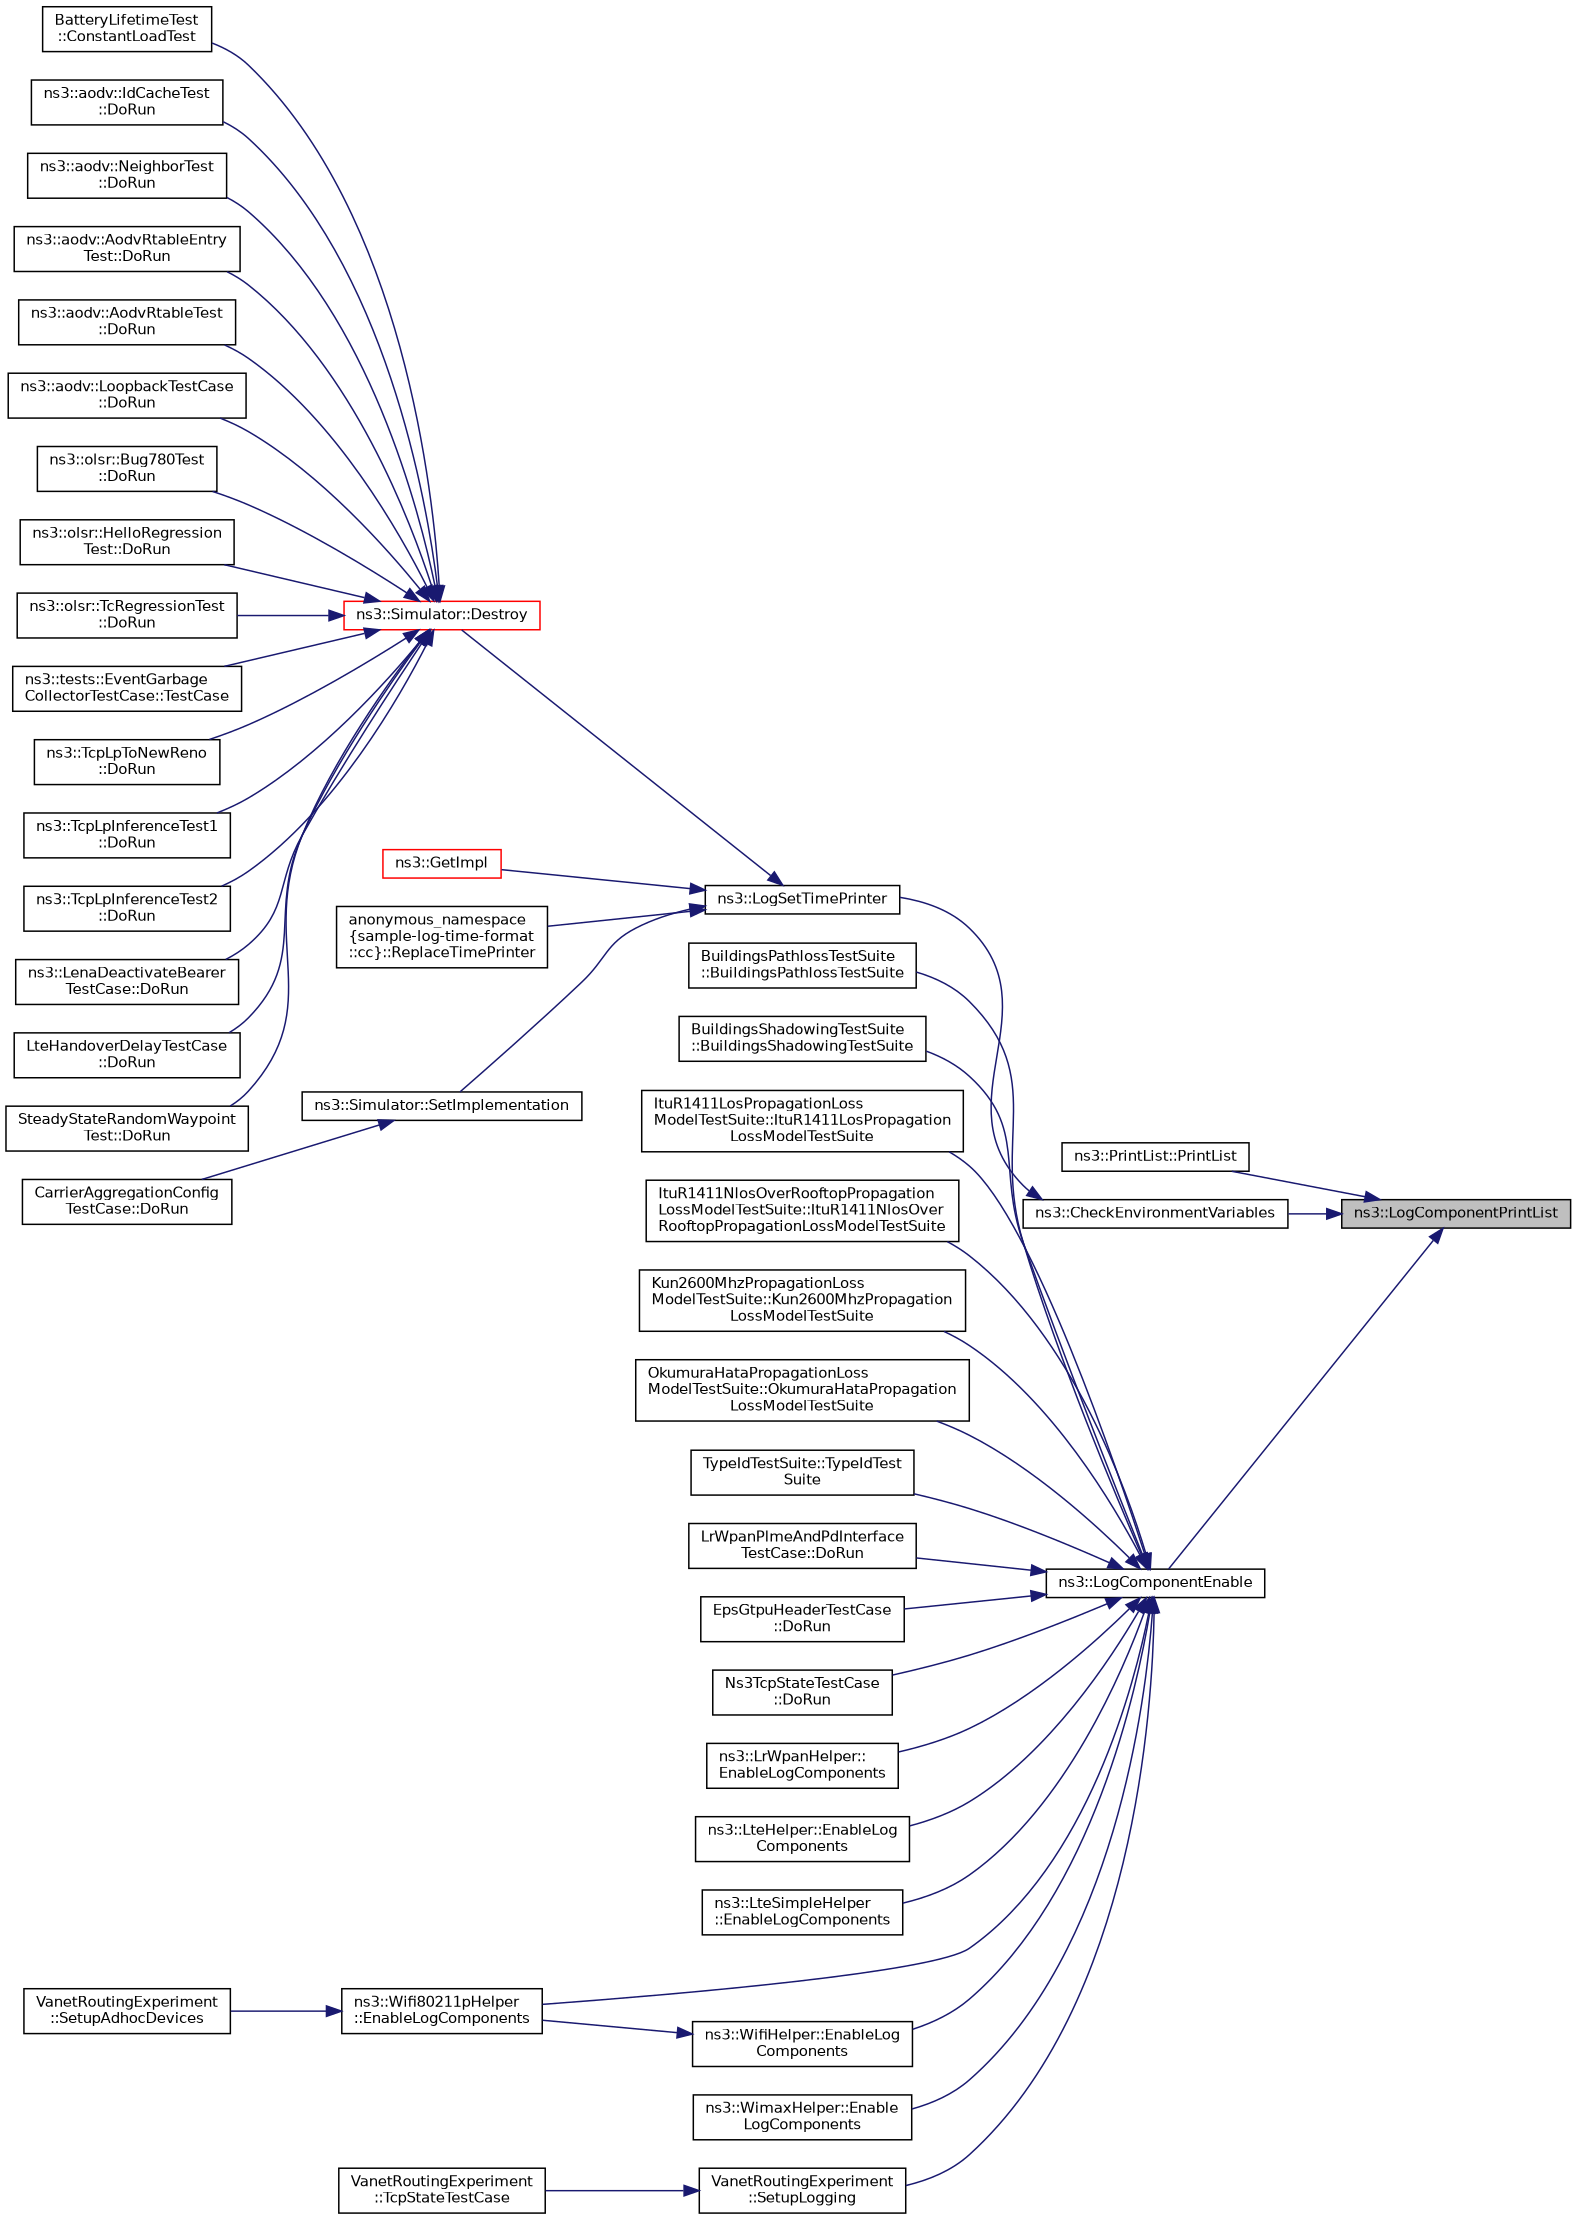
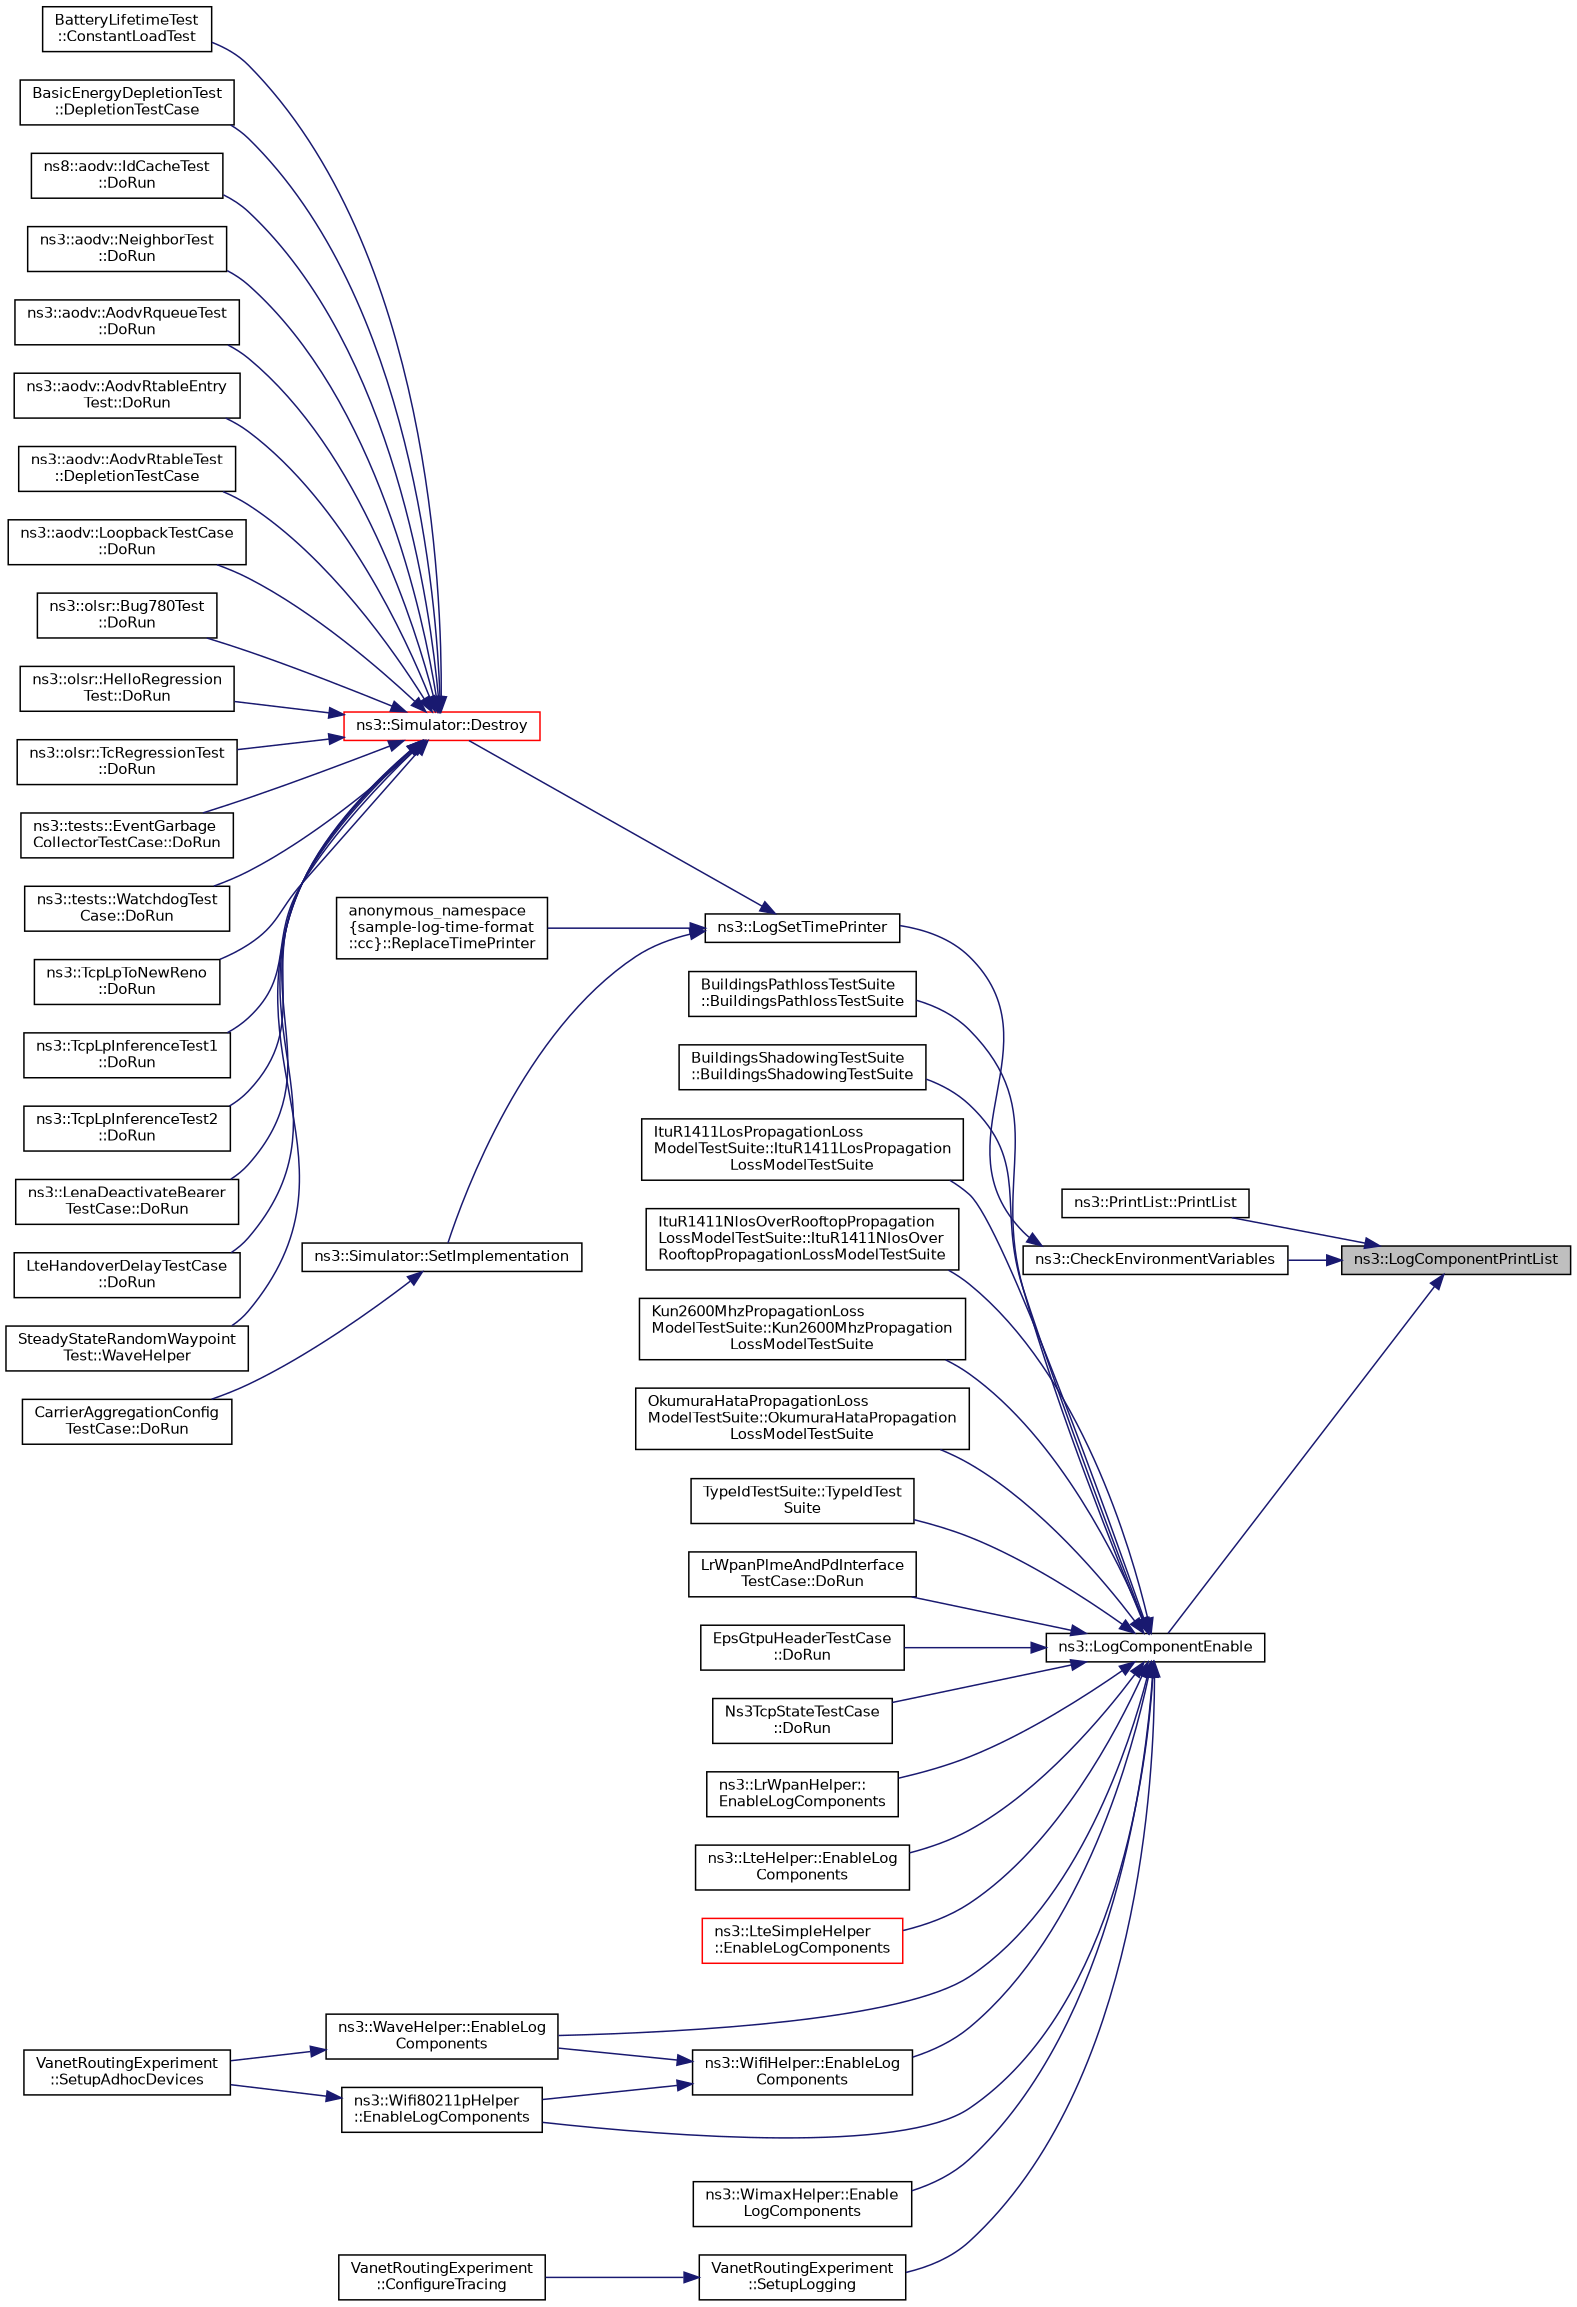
node "ns3::aodv::IdCacheTest ::DoRun": label "ns3::aodv::IdCacheTest ::DoRun" -> "ns8::aodv::IdCacheTest ::DoRun"
node "BasicEnergyDepletionTest ::DepletionTestCase": added
node "ns3::aodv::AodvRtableTest ::DoRun": label "ns3::aodv::AodvRtableTest ::DoRun" -> "ns3::aodv::AodvRtableTest ::DepletionTestCase"
node "ns3::aodv::AodvRqueueTest ::DoRun": added
node "ns3::tests::EventGarbage CollectorTestCase::TestCase": label "ns3::tests::EventGarbage CollectorTestCase::TestCase" -> "ns3::tests::EventGarbage CollectorTestCase::DoRun"
node "ns3::GetImpl": removed
node "ns3::tests::WatchdogTest Case::DoRun": added
node "SteadyStateRandomWaypoint Test::DoRun": label "SteadyStateRandomWaypoint Test::DoRun" -> "SteadyStateRandomWaypoint Test::WaveHelper"
node "ns3::LteSimpleHelper ::EnableLogComponents": color black -> red
node "ns3::WaveHelper::EnableLog Components": added
node "VanetRoutingExperiment ::TcpStateTestCase": label "VanetRoutingExperiment ::TcpStateTestCase" -> "VanetRoutingExperiment ::ConfigureTracing"
